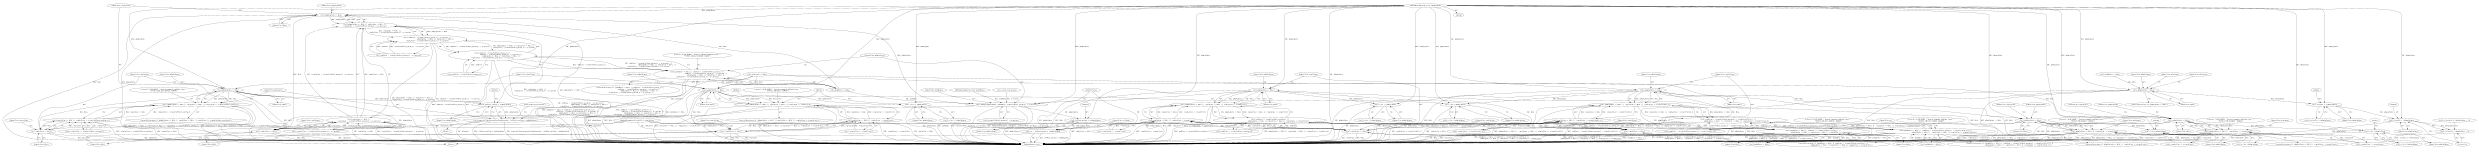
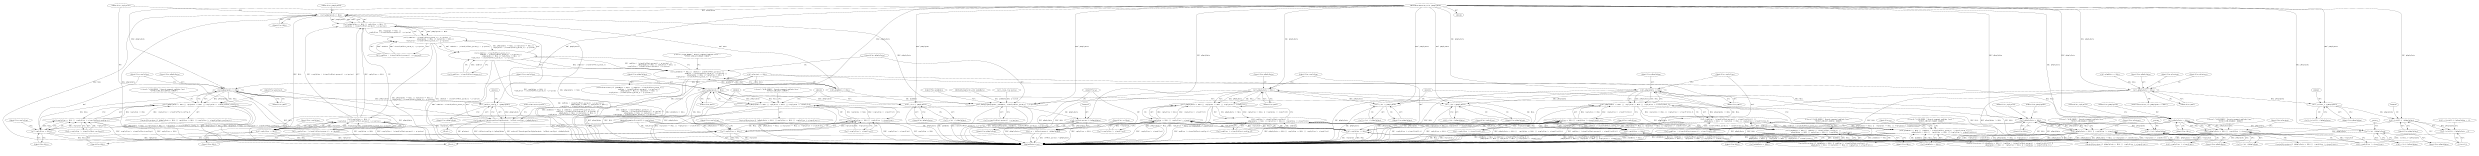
node "1000199": added
node "(Reverb,(effect_config_t *)pReplyData)": label "(Reverb,(effect_config_t *)pReplyData)" -> "(Call,(effect_config_t *)pReplyData)"
edge "(MethodParameterIn,void *pReplyData)" -> "(MethodReturn,int)": now "1000428" -> "(MethodReturn,int)"
